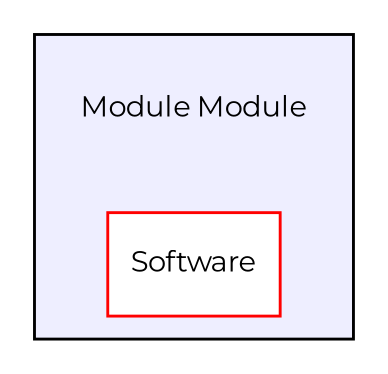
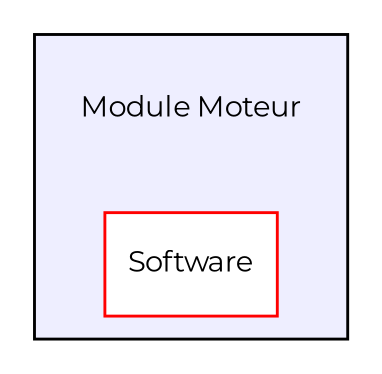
node "Module Module": label "Module Module" -> "Module Moteur"
